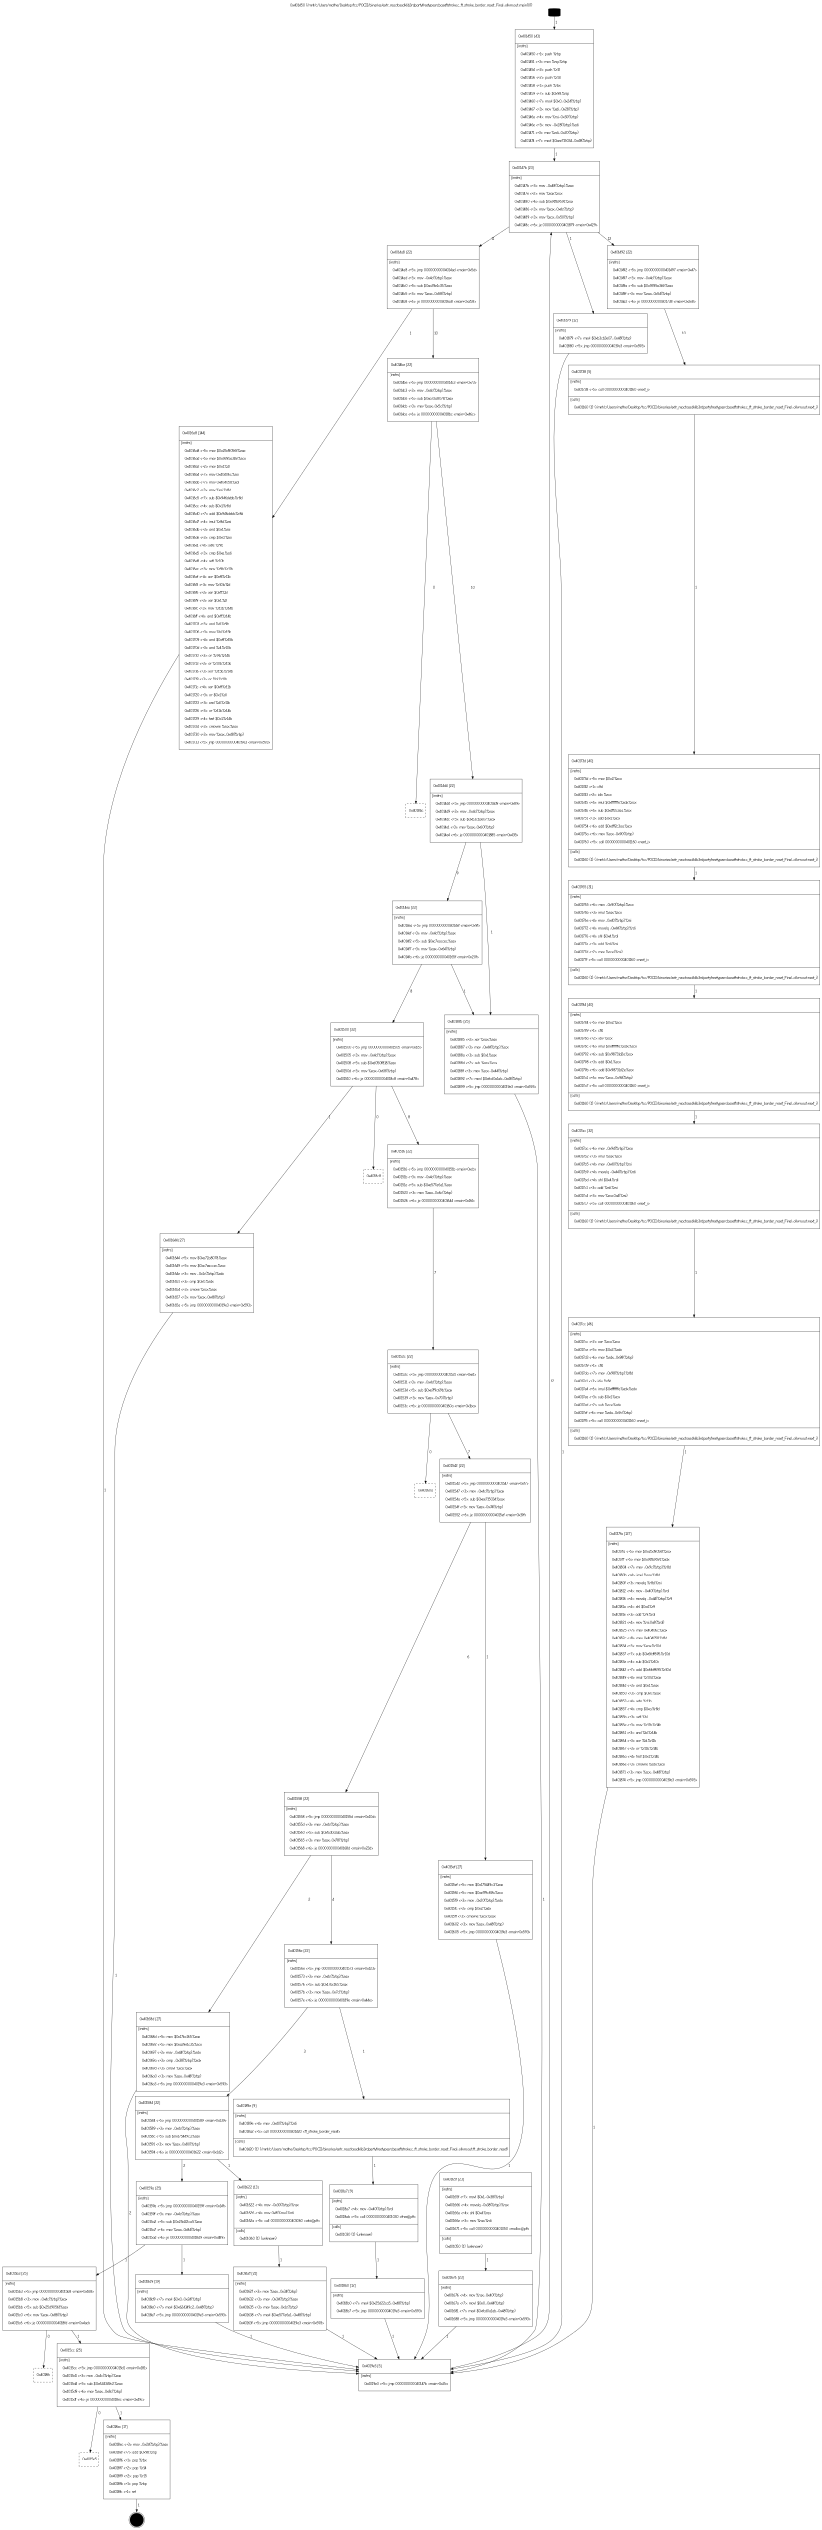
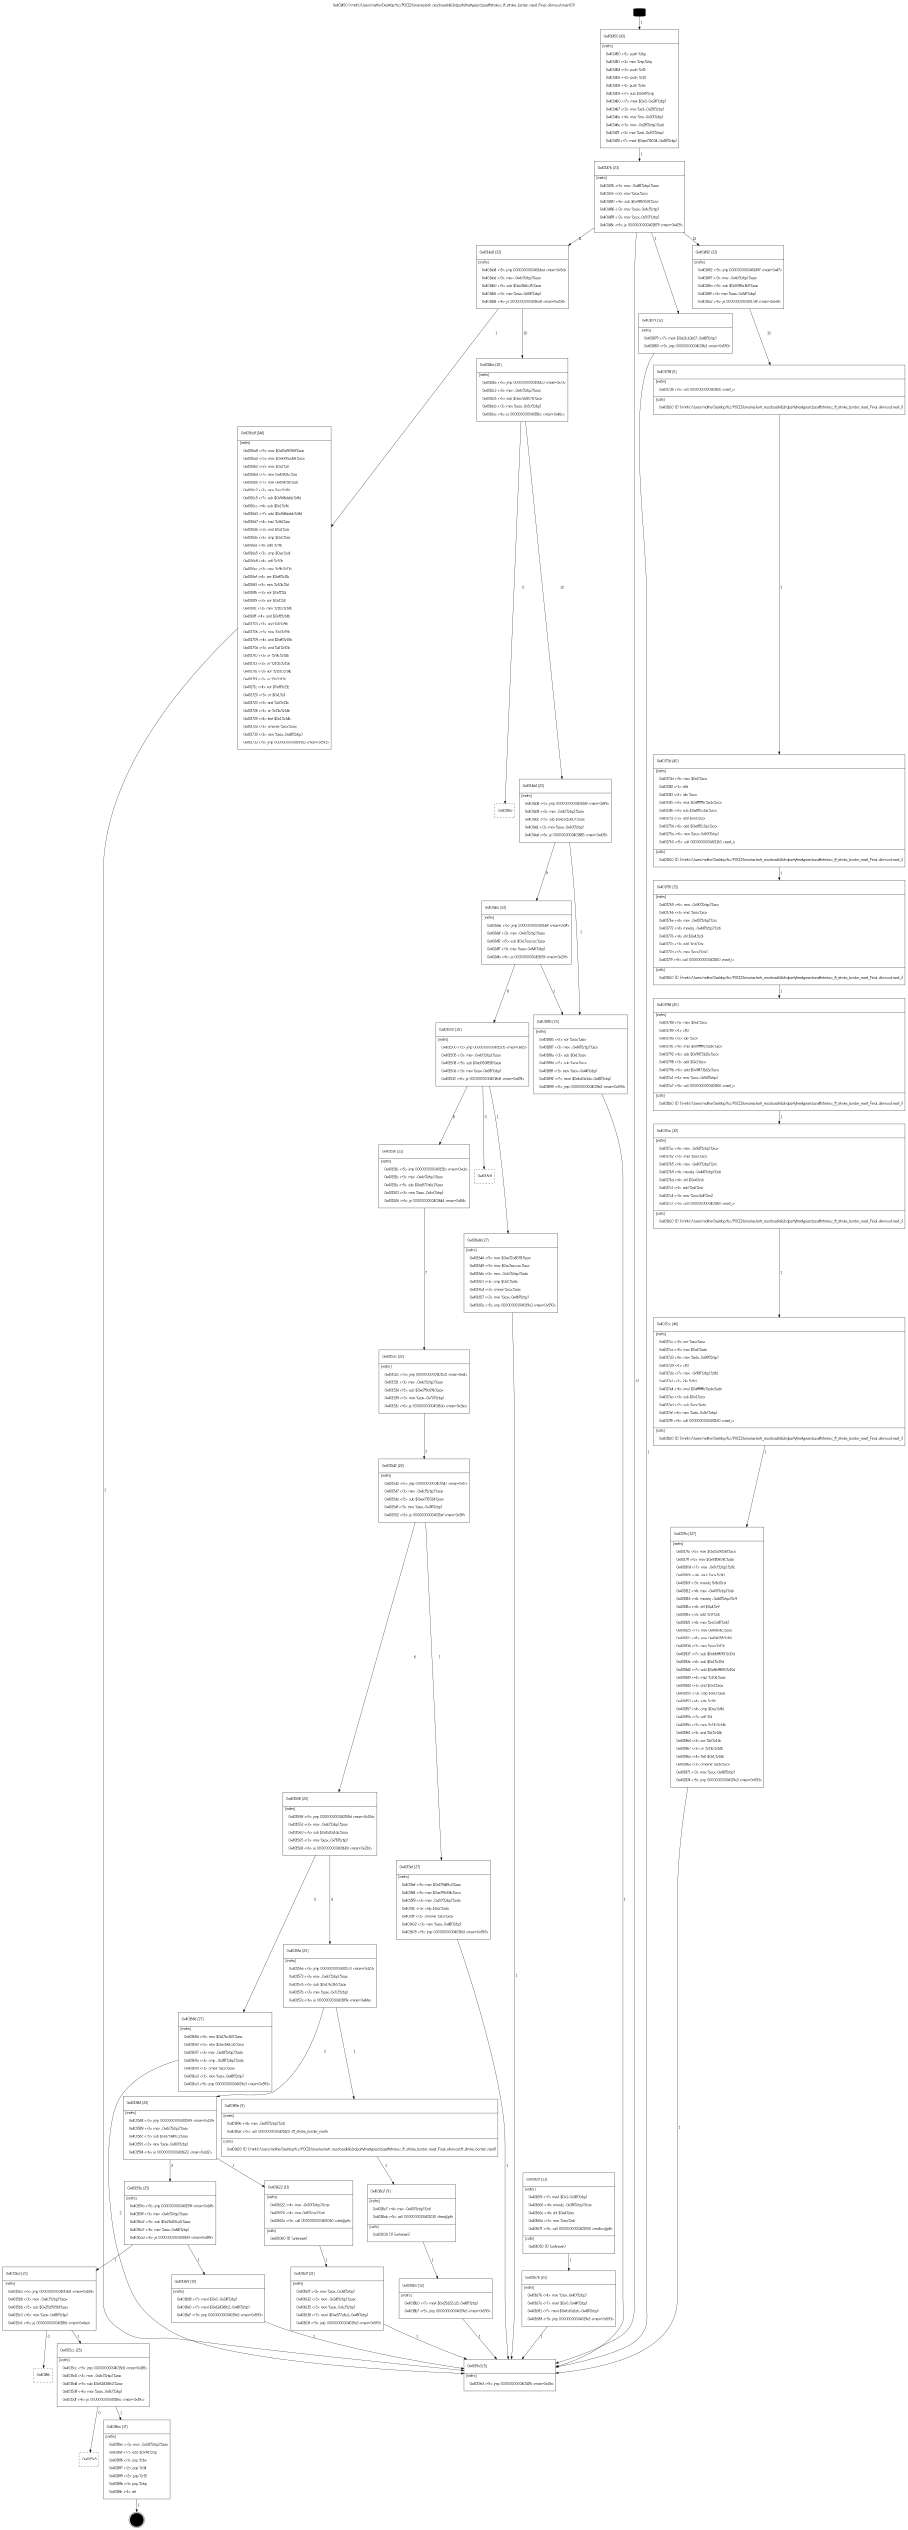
edge "0x4019e3 [5]" -> "0x40147b [23]": reversed
node "0x40160a": removed
